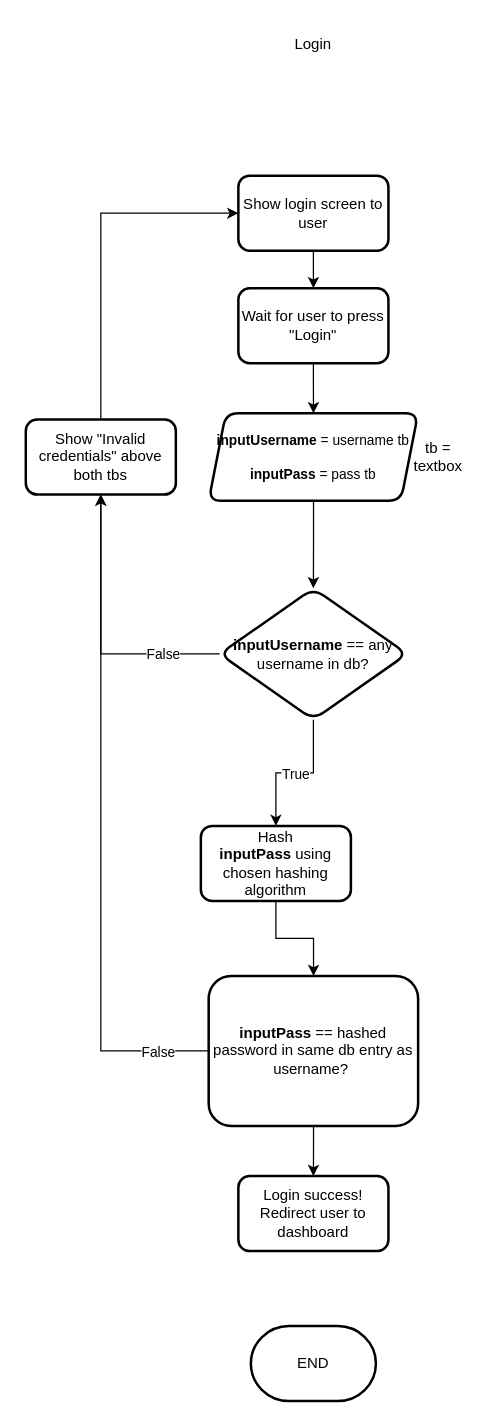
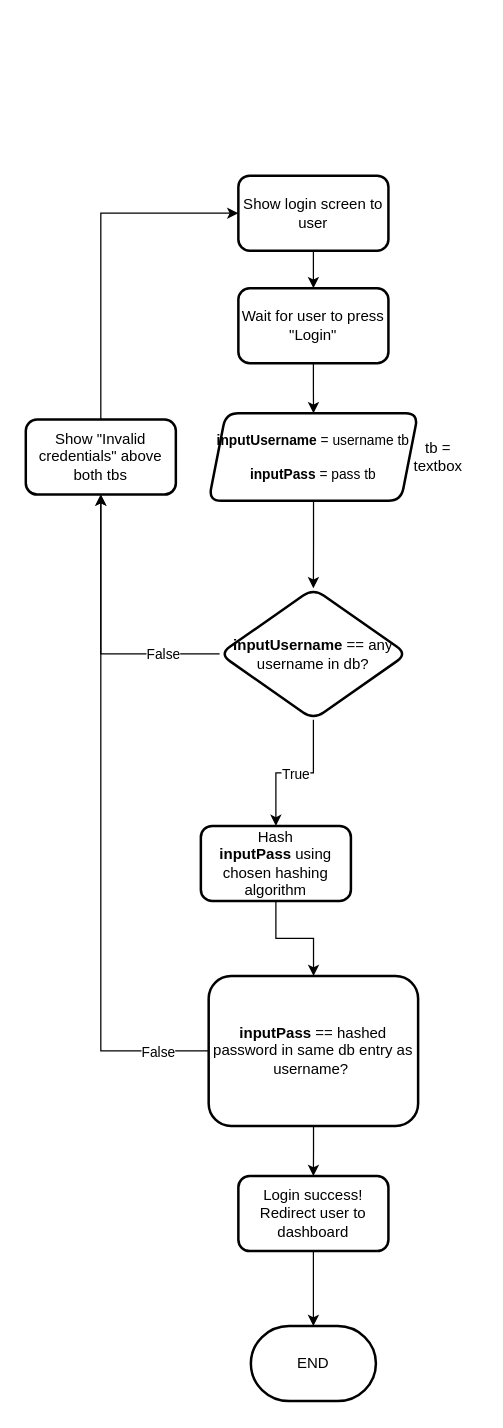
node "Login": removed
edge "Login success! Redirect user to dashboard" -> "END": added
